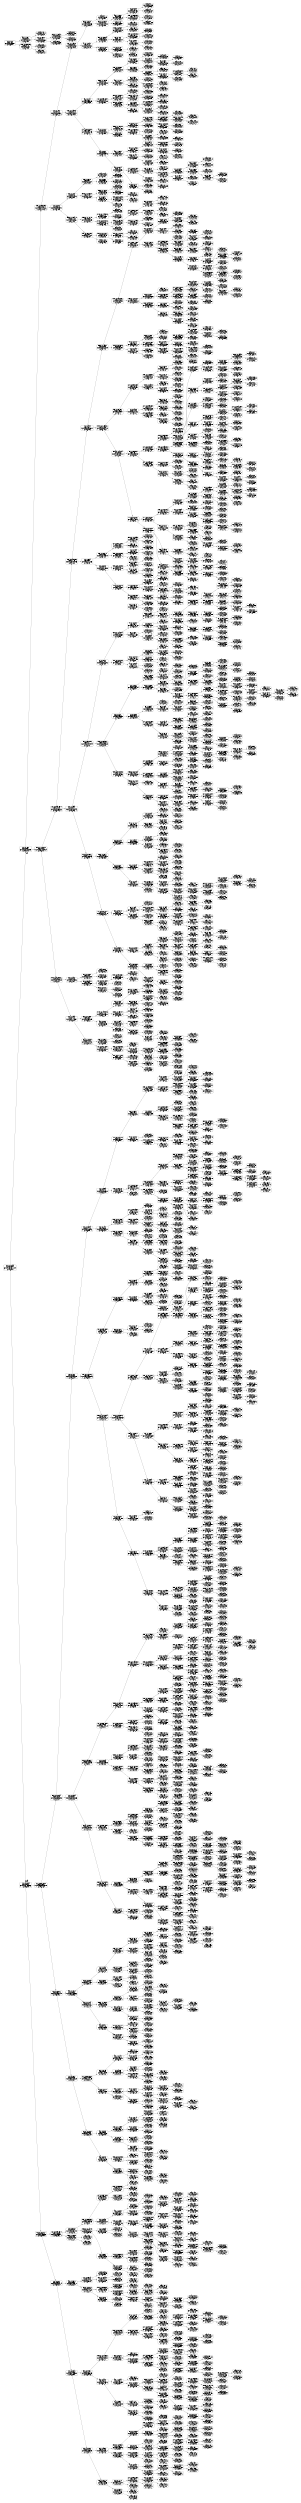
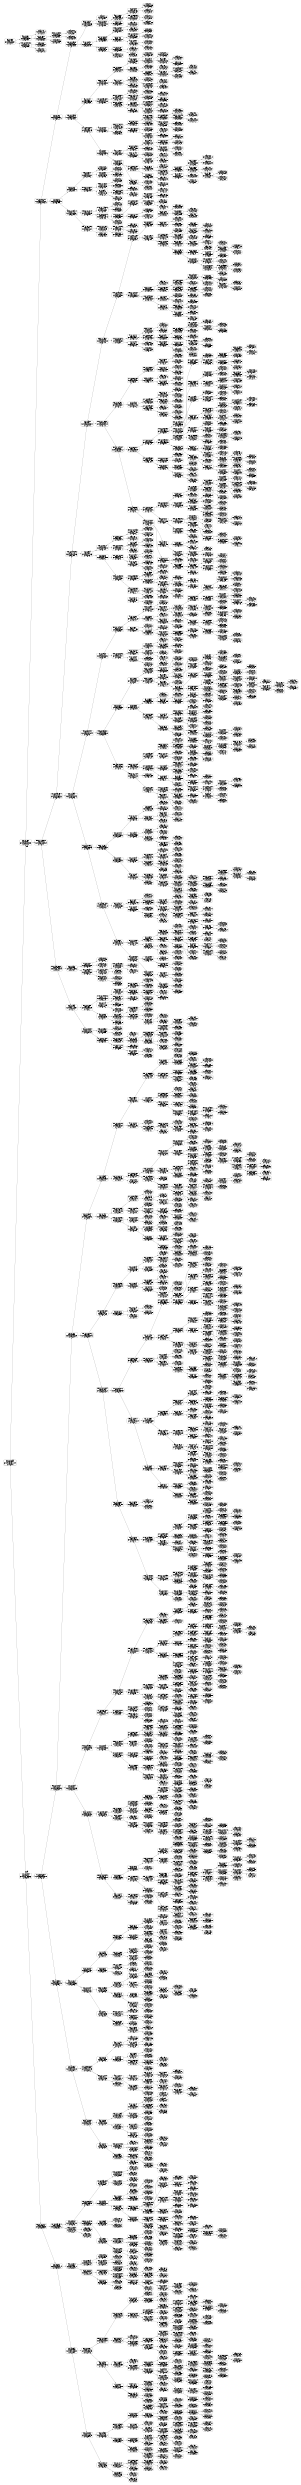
edge "tdd+1 <= 1371.7 mse = 29.7 samples = 82041 value = 1.1" -> "fwp <= 77.9 mse = 27.4 samples = 47633 value = -0.4": reversed
